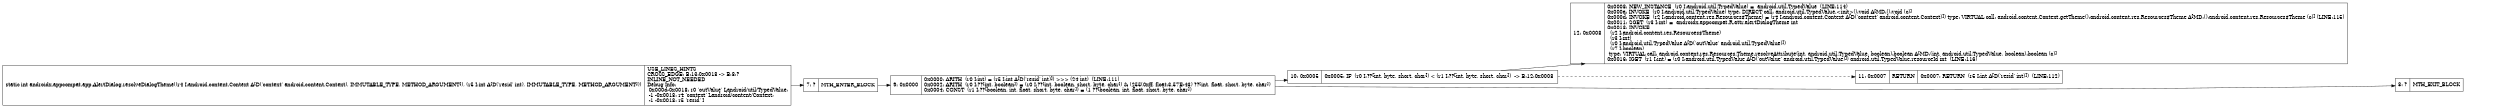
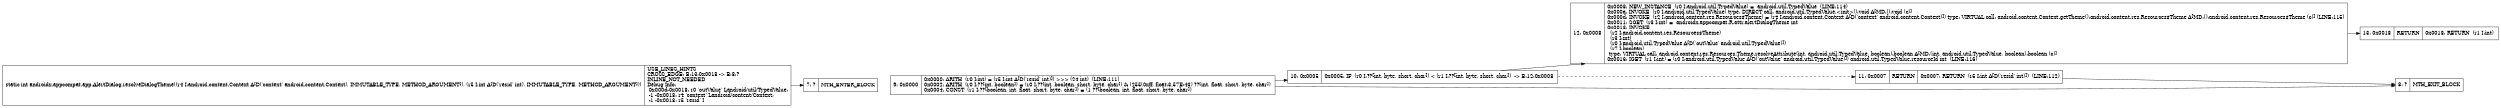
node "13: 0x0018": added
edge "11: 0x0007" -> "8: ?": added
edge "7: ?" -> "9: 0x0000": removed
